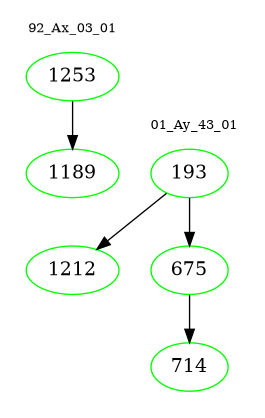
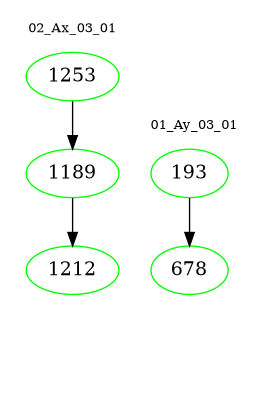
cluster "92_Ax_03_01": label "92_Ax_03_01" -> "02_Ax_03_01"
cluster "01_Ay_43_01": label "01_Ay_43_01" -> "01_Ay_03_01"
edge "193" -> "1212": now "1189" -> "1212"
node "675": label "675" -> "678"
node "714": removed
